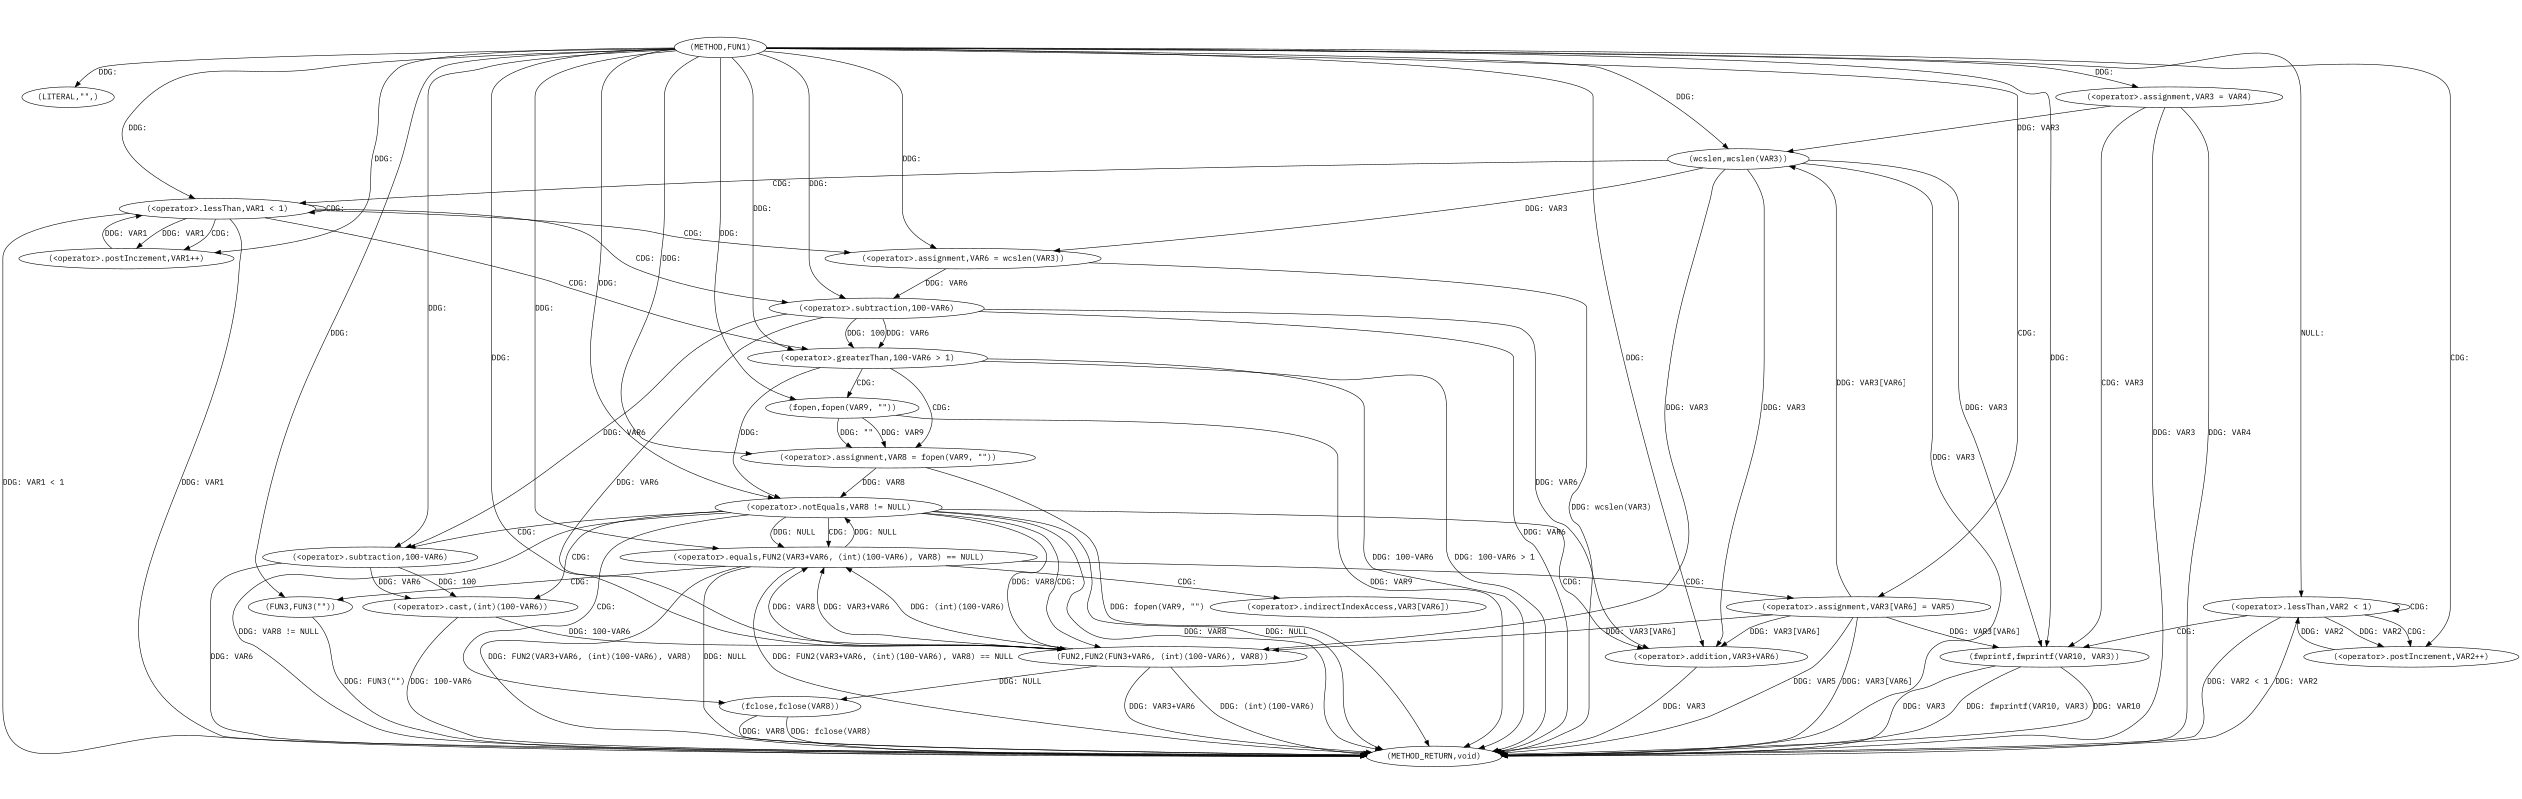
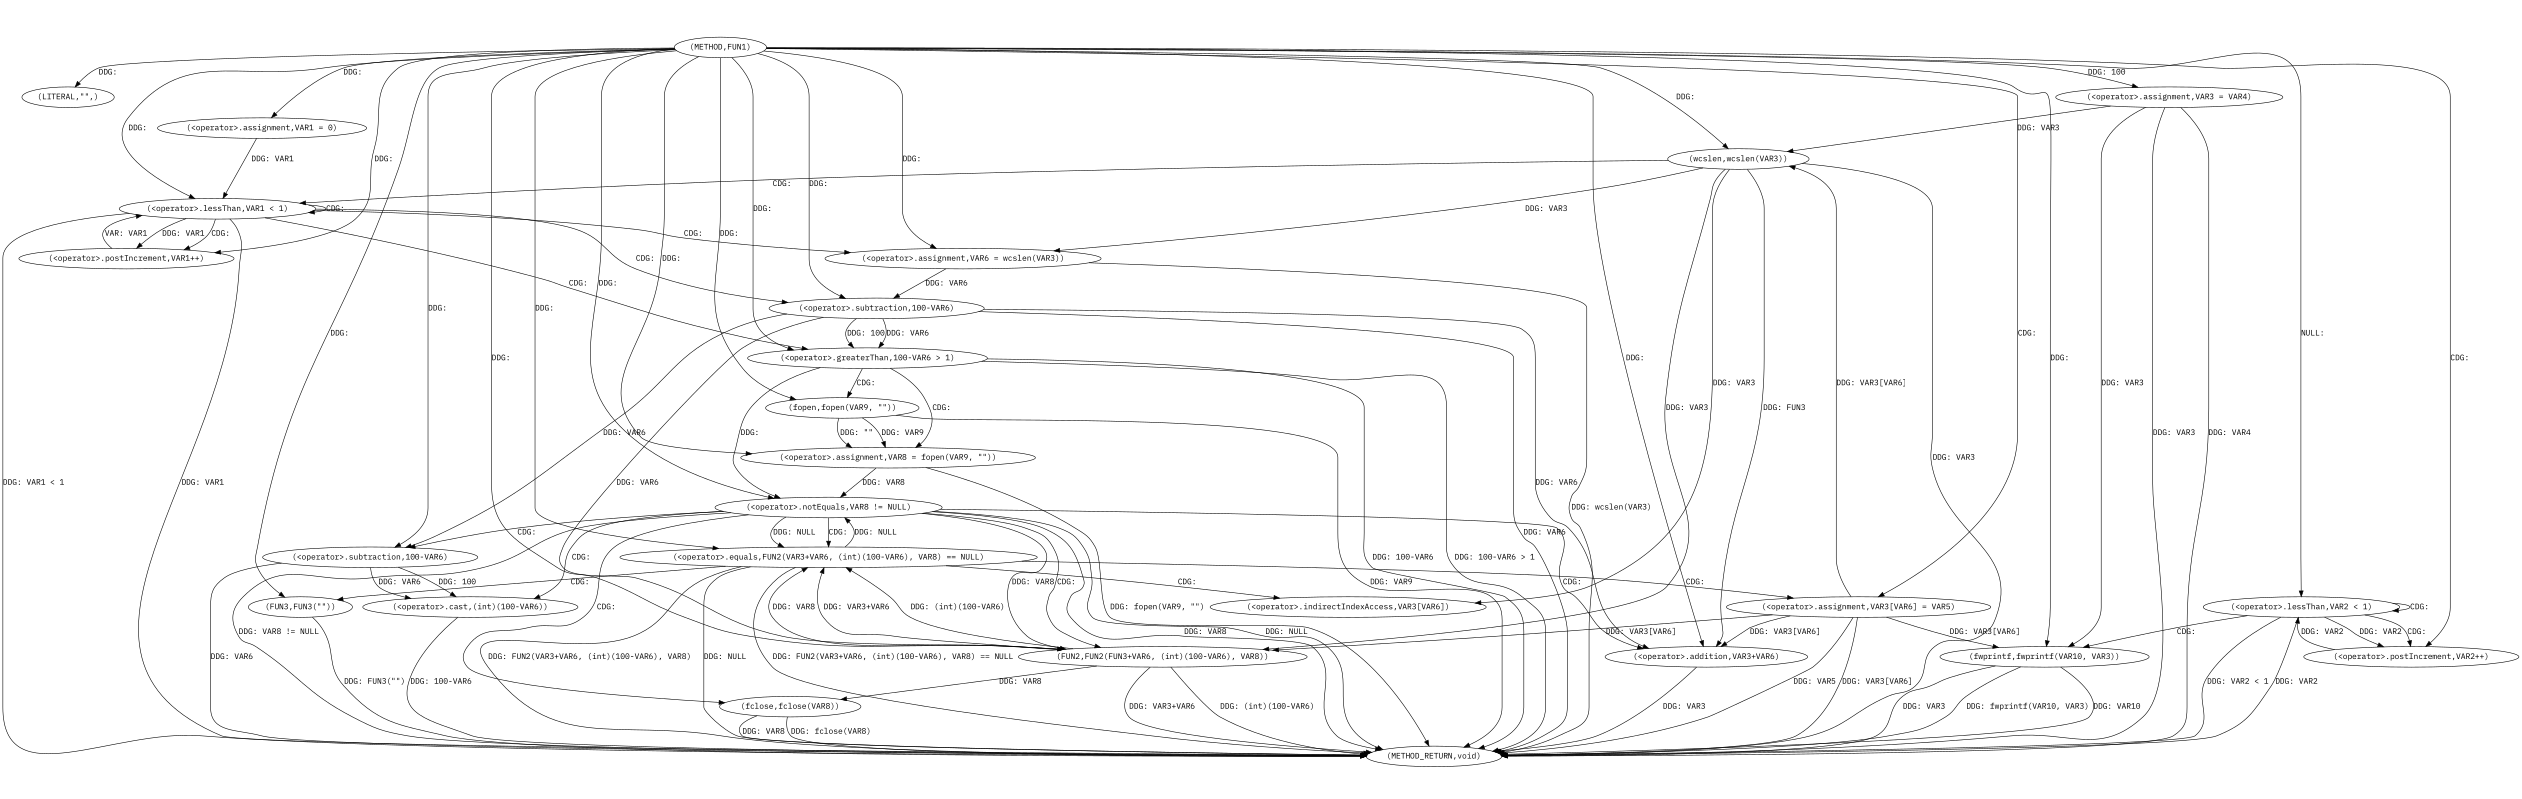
edge "(METHOD,FUN1)" -> "(<operator>.assignment,VAR3 = VAR4)": label "DDG: " -> "DDG: 100"
node "(<operator>.assignment,VAR1 = 0)": added
edge "(<operator>.postIncrement,VAR1++)" -> "(<operator>.lessThan,VAR1 < 1)": label "DDG: VAR1" -> "VAR: VAR1"
edge "(wcslen,wcslen(VAR3))" -> "(fwprintf,fwprintf(VAR10, VAR3))": now "(wcslen,wcslen(VAR3))" -> "(<operator>.indirectIndexAccess,VAR3[VAR6])"
edge "(<operator>.assignment,VAR3 = VAR4)" -> "(fwprintf,fwprintf(VAR10, VAR3))": label "CDG: VAR3" -> "DDG: VAR3"
edge "(wcslen,wcslen(VAR3))" -> "(<operator>.addition,VAR3+VAR6)": label "DDG: VAR3" -> "DDG: FUN3"
edge "(<operator>.cast,(int)(100-VAR6))" -> "(FUN2,FUN2(FUN3+VAR6, (int)(100-VAR6), VAR8))": removed, label "DDG: 100-VAR6"
edge "(FUN2,FUN2(FUN3+VAR6, (int)(100-VAR6), VAR8))" -> "(fclose,fclose(VAR8))": label "DDG: NULL" -> "DDG: VAR8"
